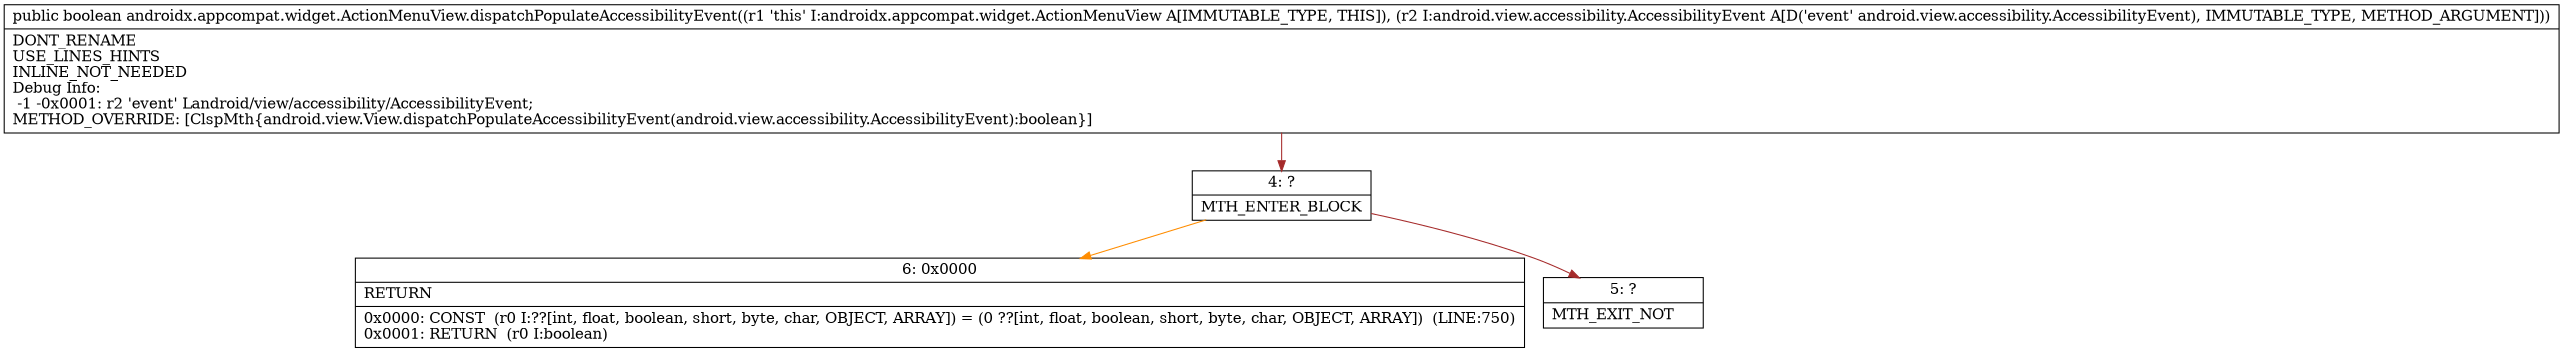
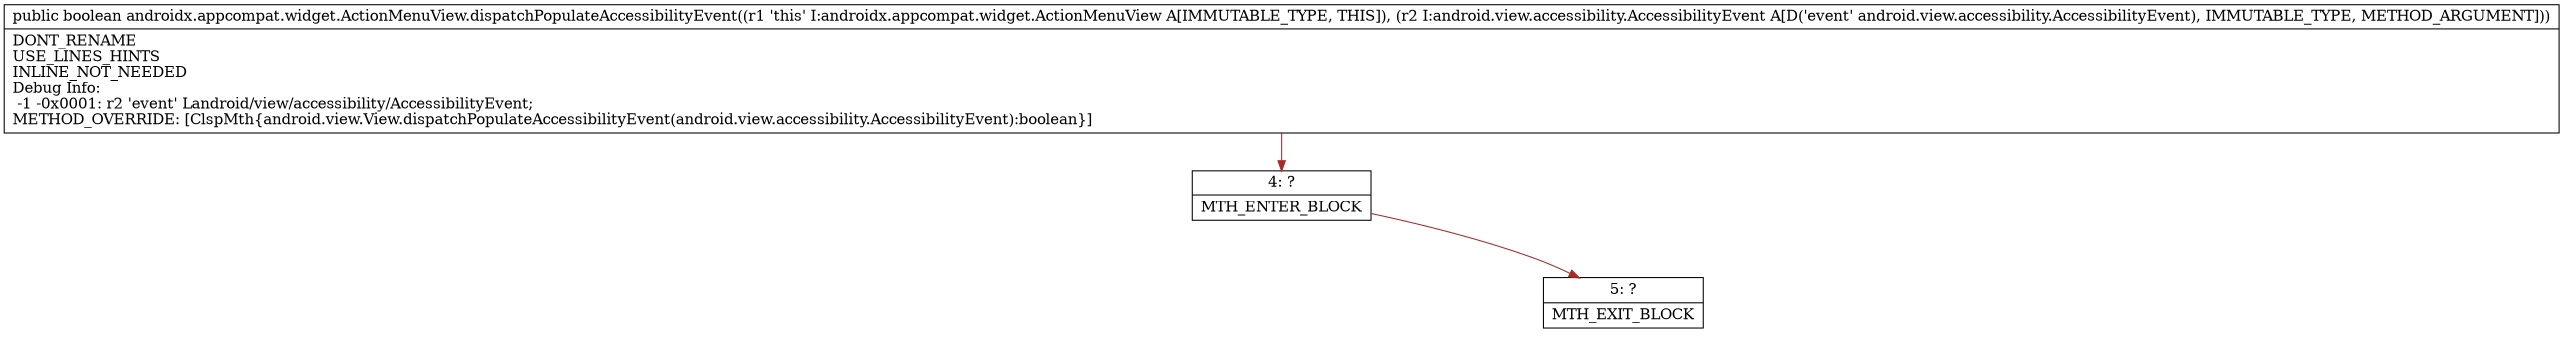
node "6: 0x0000": removed
node "5: ?": text "MTH_EXIT_NOT" -> "MTH_EXIT_BLOCK"
